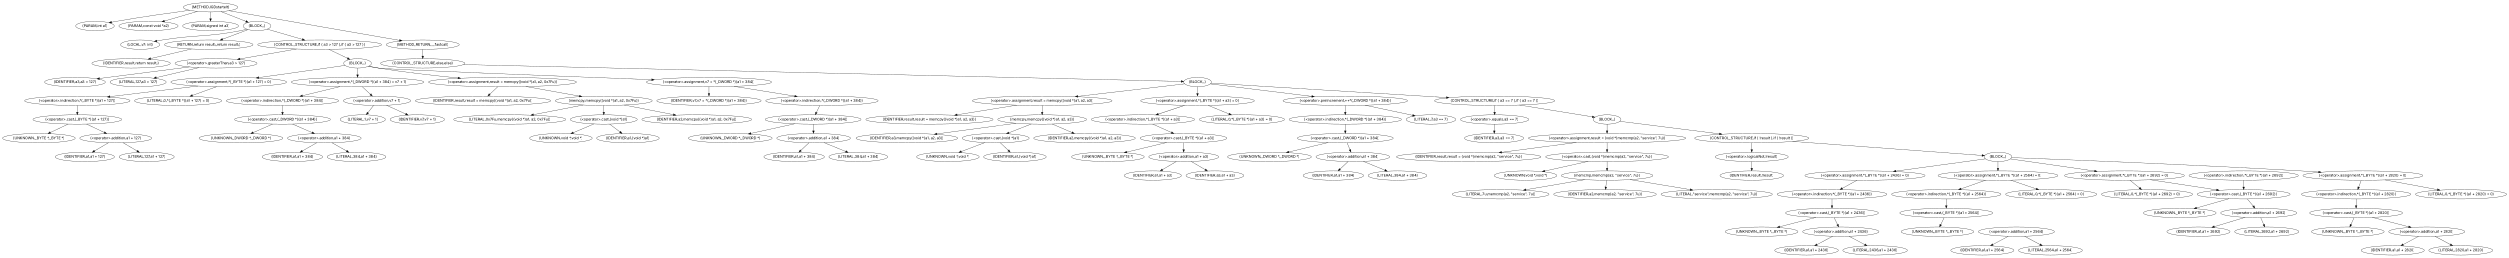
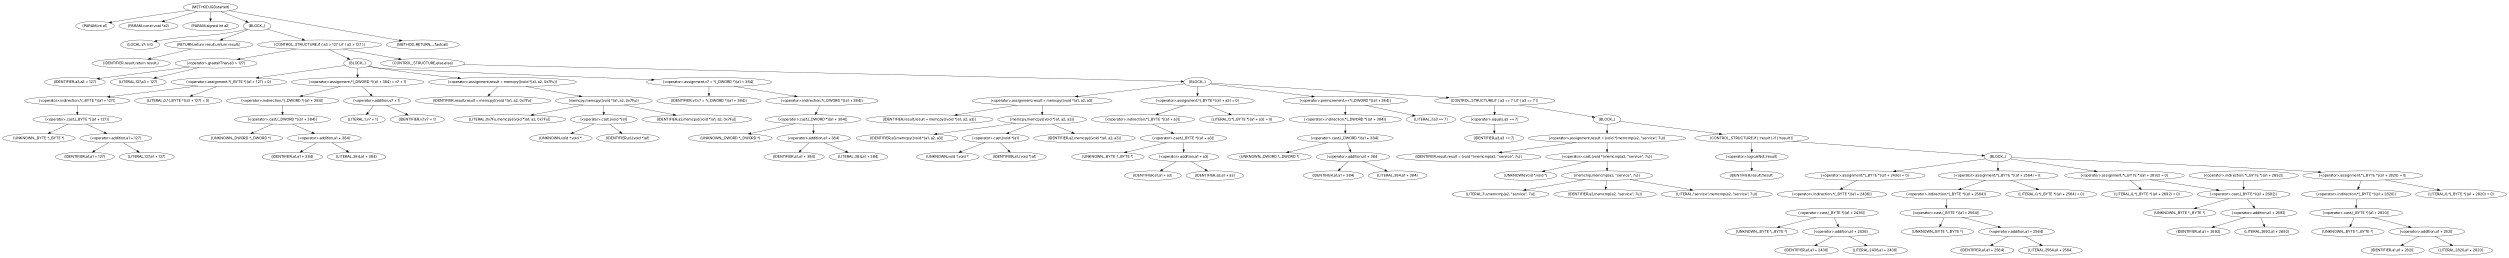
edge "(METHOD_RETURN,__fastcall)" -> "(CONTROL_STRUCTURE,else,else)": now "(CONTROL_STRUCTURE,if ( a3 > 127 ),if ( a3 > 127 ))" -> "(CONTROL_STRUCTURE,else,else)"
edge "(<operator>.indirection,*(_BYTE *)(a1 + 2436))" -> "(<operator>.cast,(_BYTE *)(a1 + 2436))": removed
edge "(<operator>.cast,(_BYTE *)(a1 + 2564))" -> "(<operator>.addition,a1 + 2564)": added
